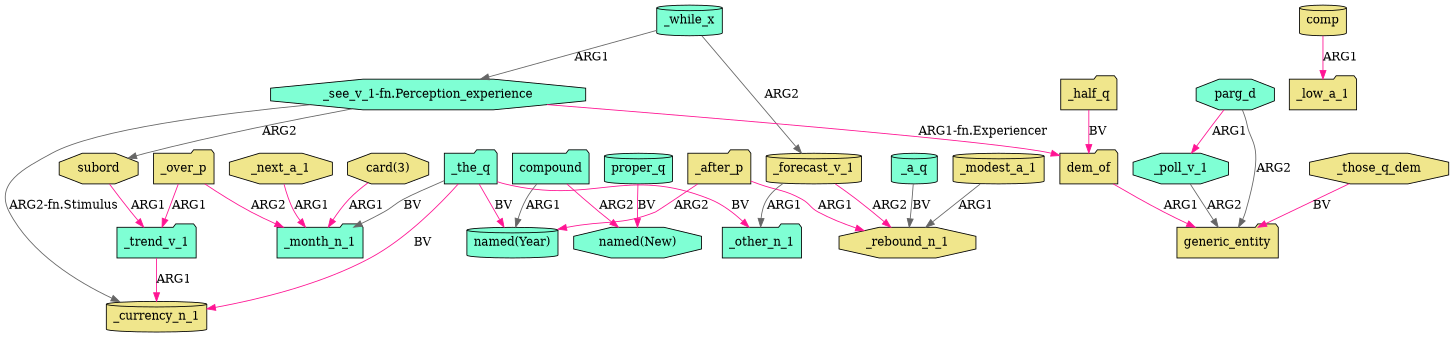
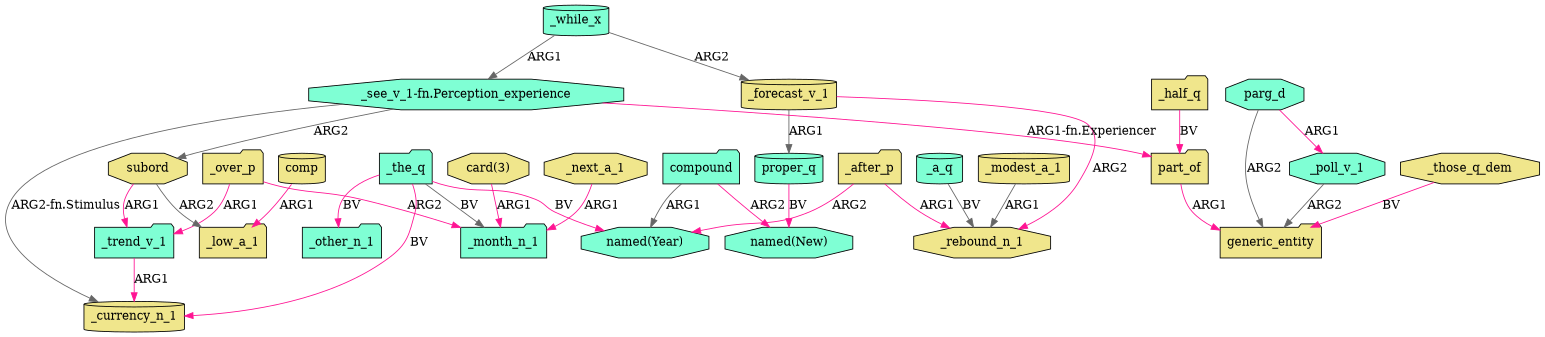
node "dem_of": label "dem_of" -> "part_of"
edge "_forecast_v_1" -> "_other_n_1": now "_forecast_v_1" -> "proper_q"
edge "subord" -> "_low_a_1": added, label "ARG2"
node "named(Year)": shape cylinder -> octagon
